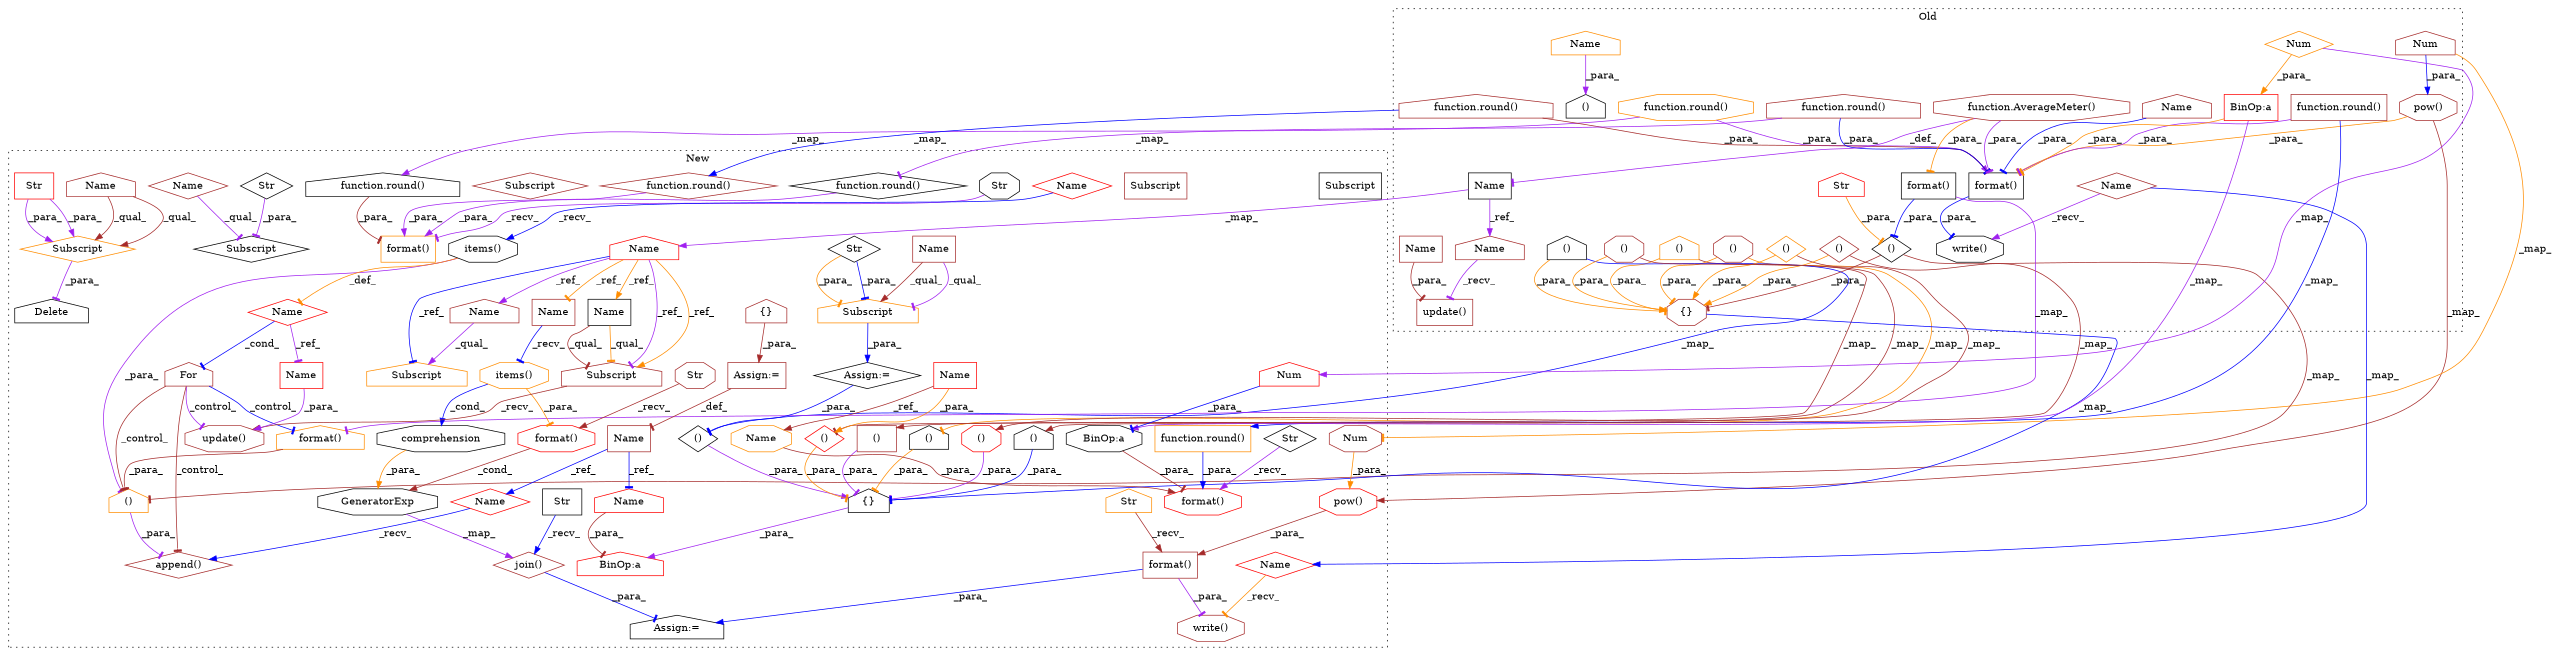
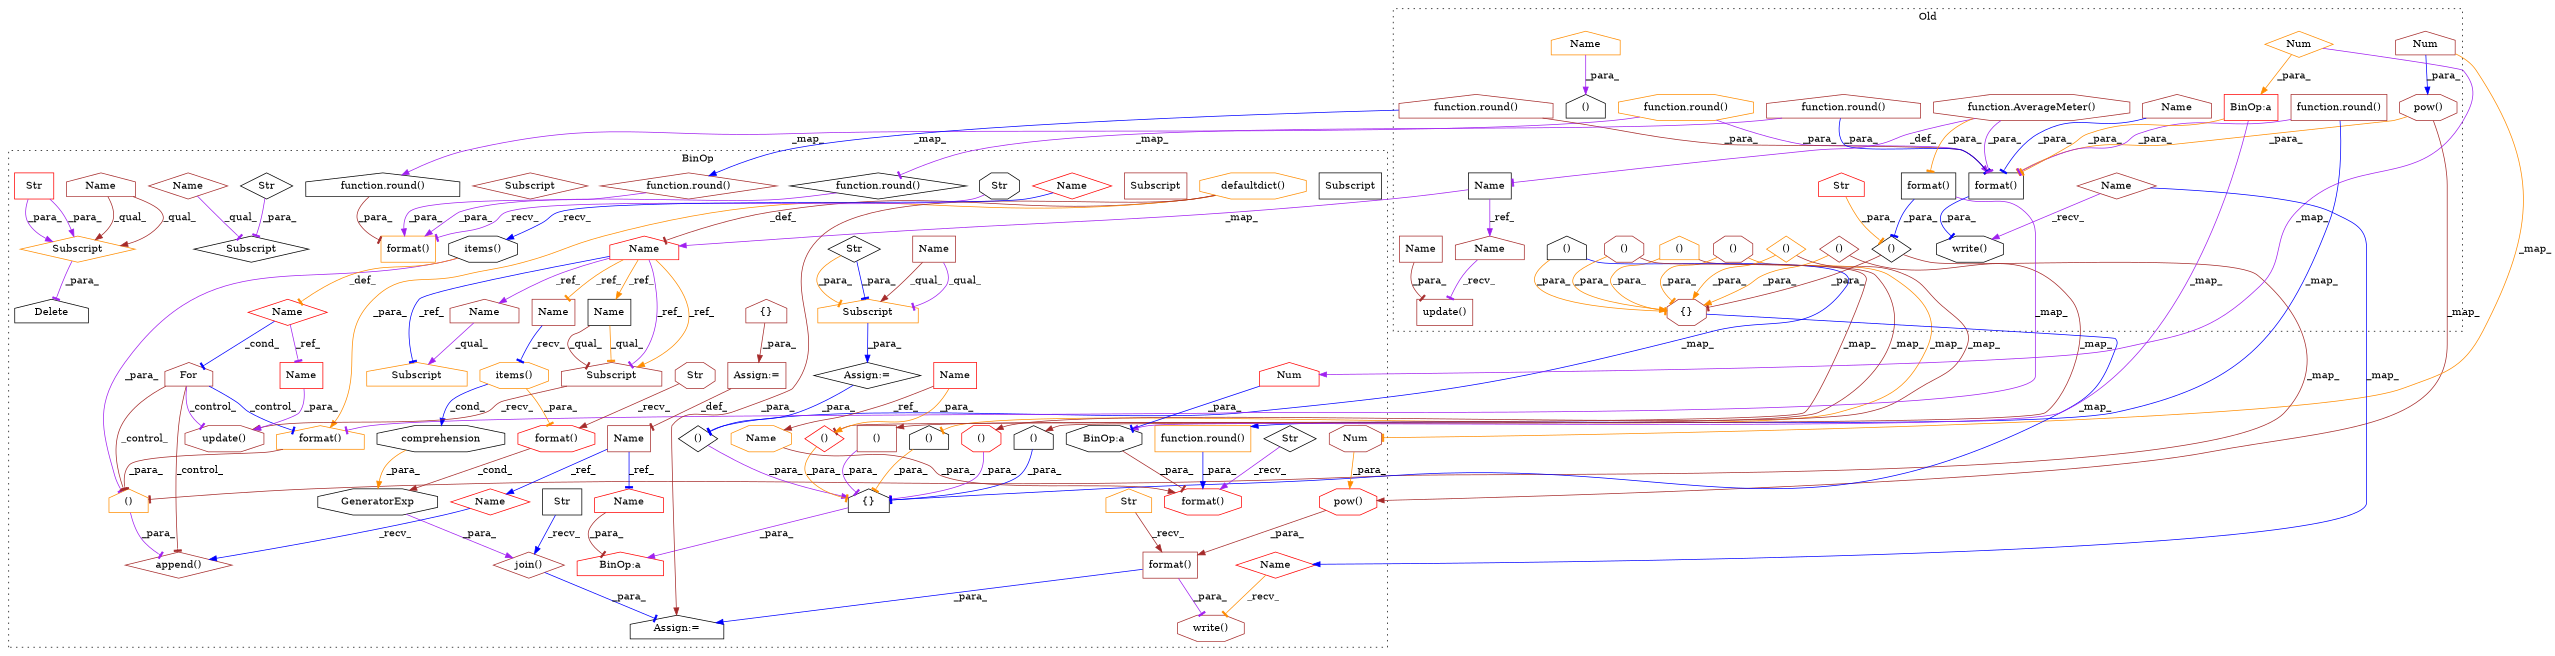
cluster "New": label "New" -> "BinOp"
node "defaultdict()": added
edge "GeneratorExp" -> "join()": label "_map_" -> "_para_"
